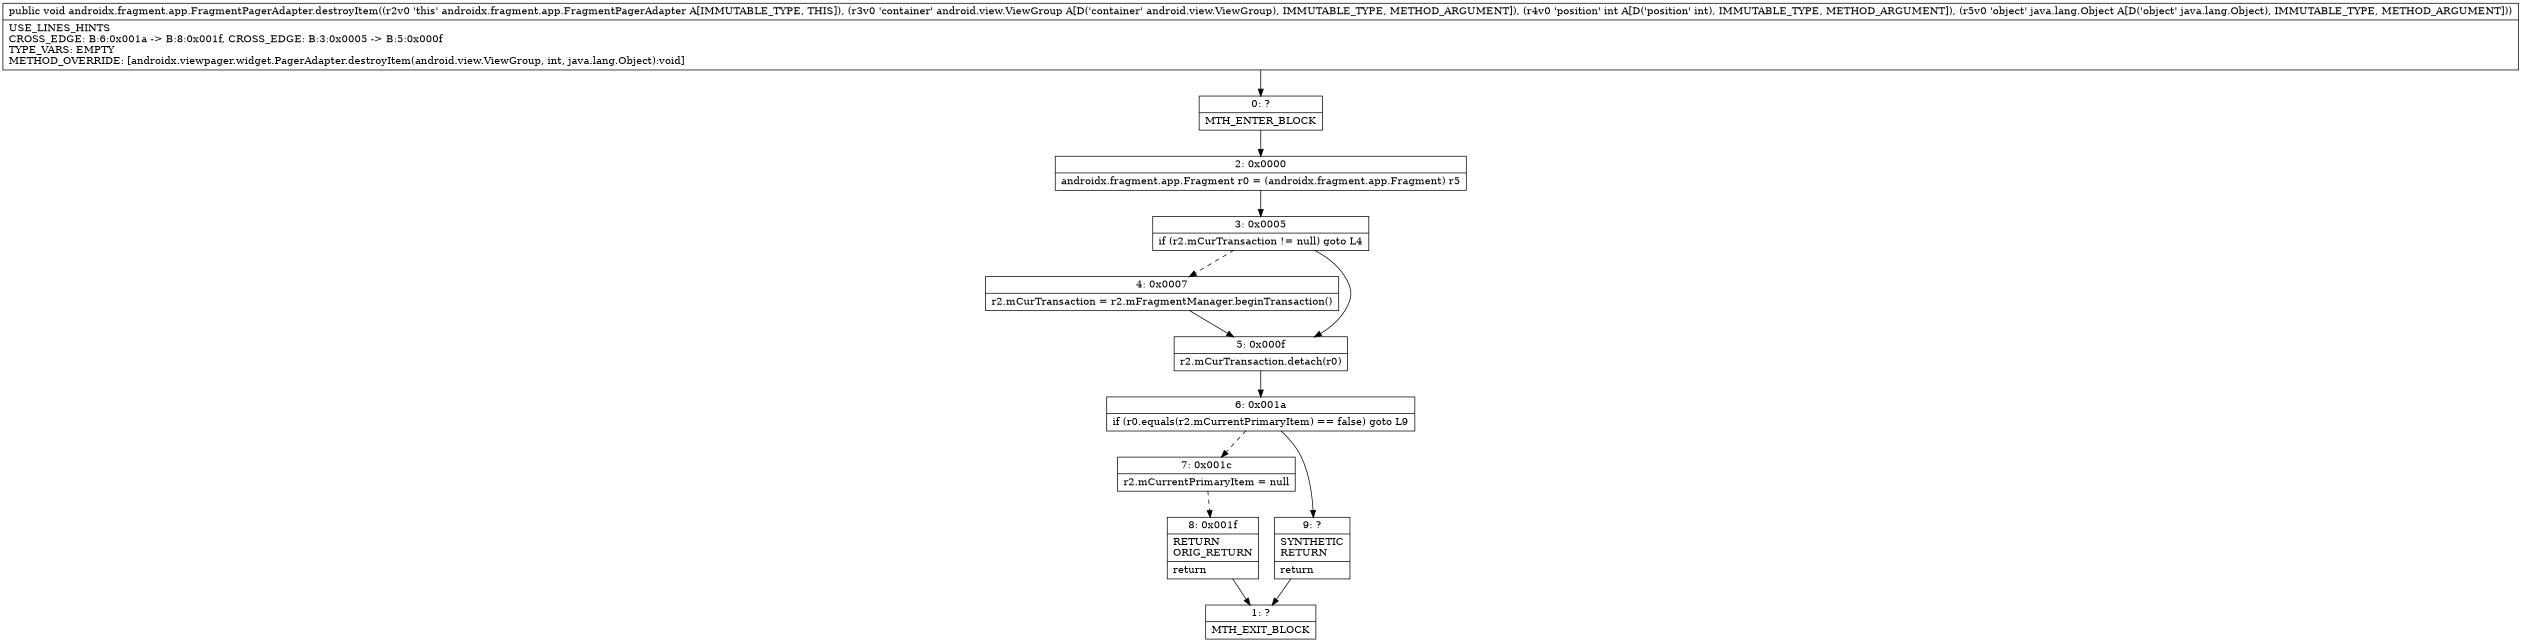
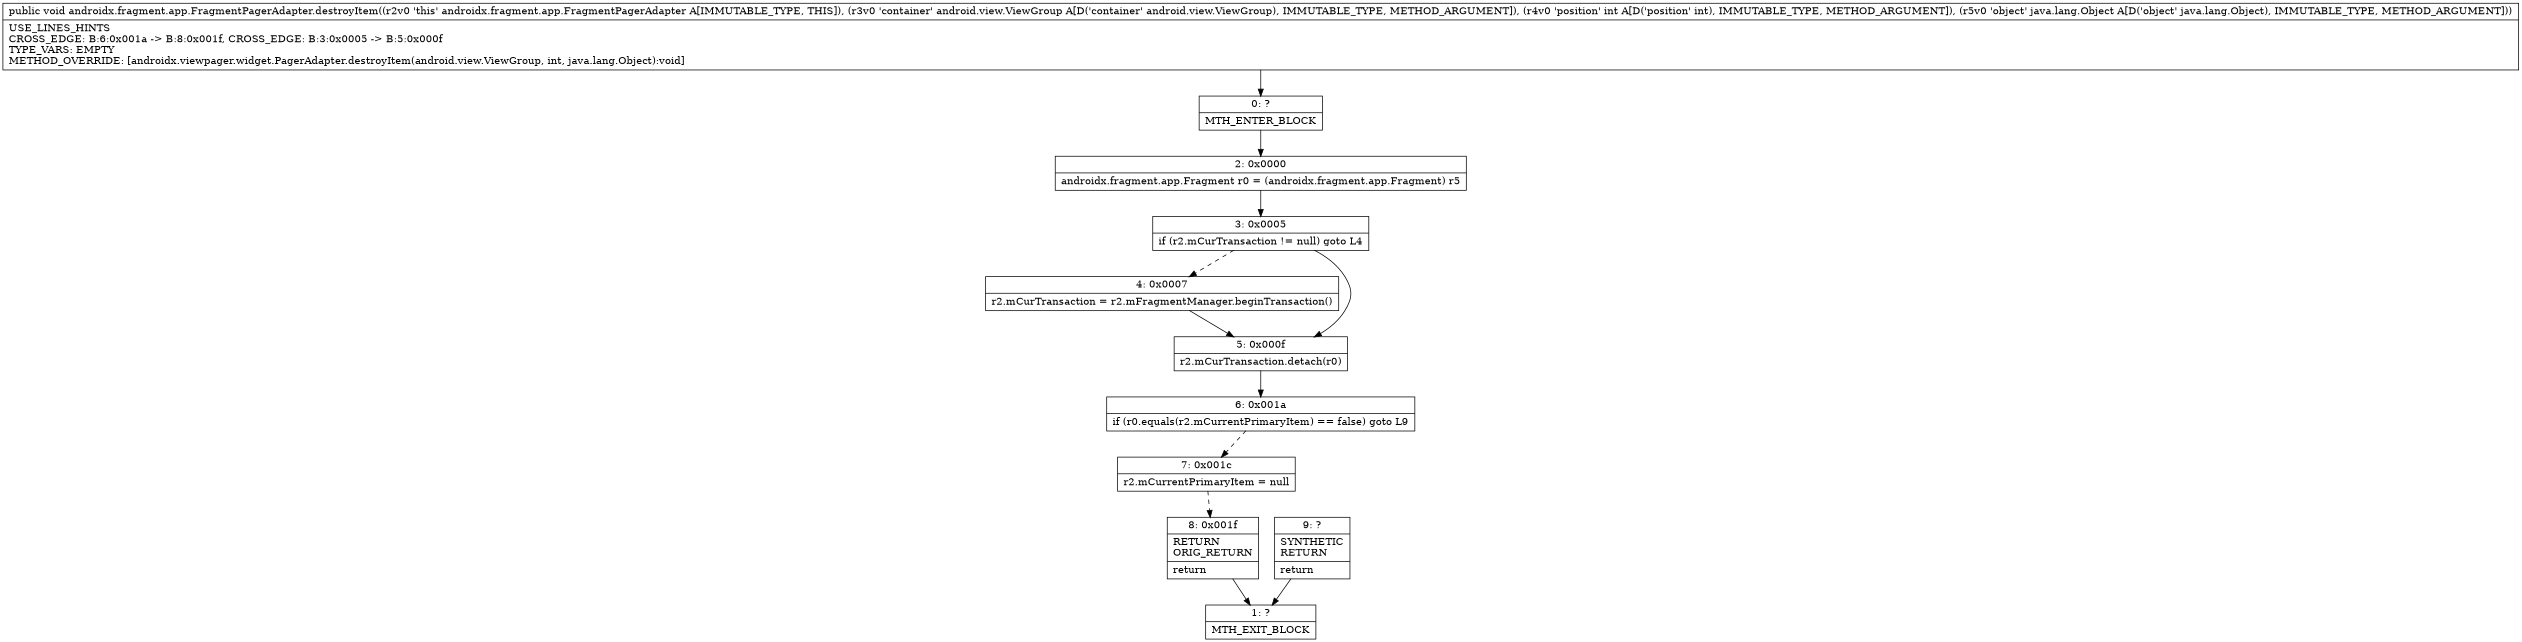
edge "6: 0x001a" -> "9: ?": removed
